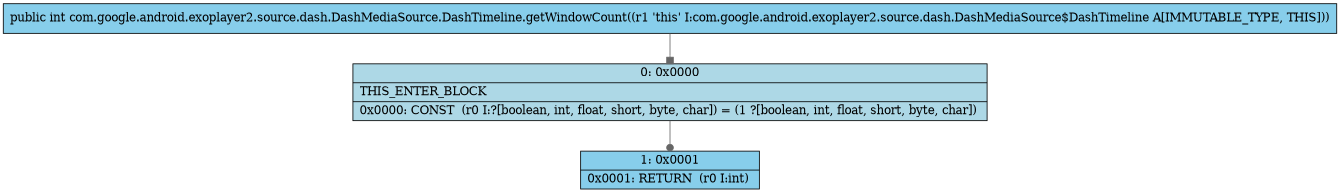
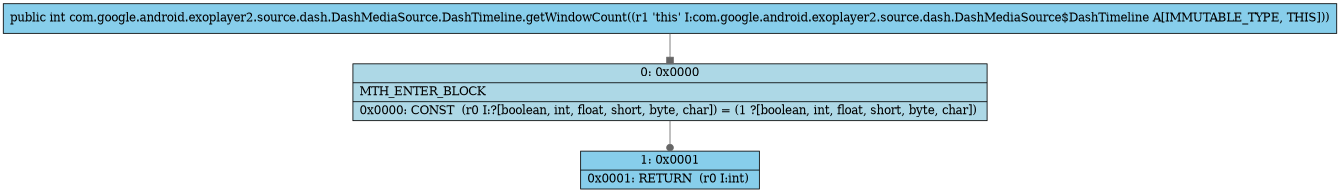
node "0: 0x0000": text "THIS_ENTER_BLOCK" -> "MTH_ENTER_BLOCK"
